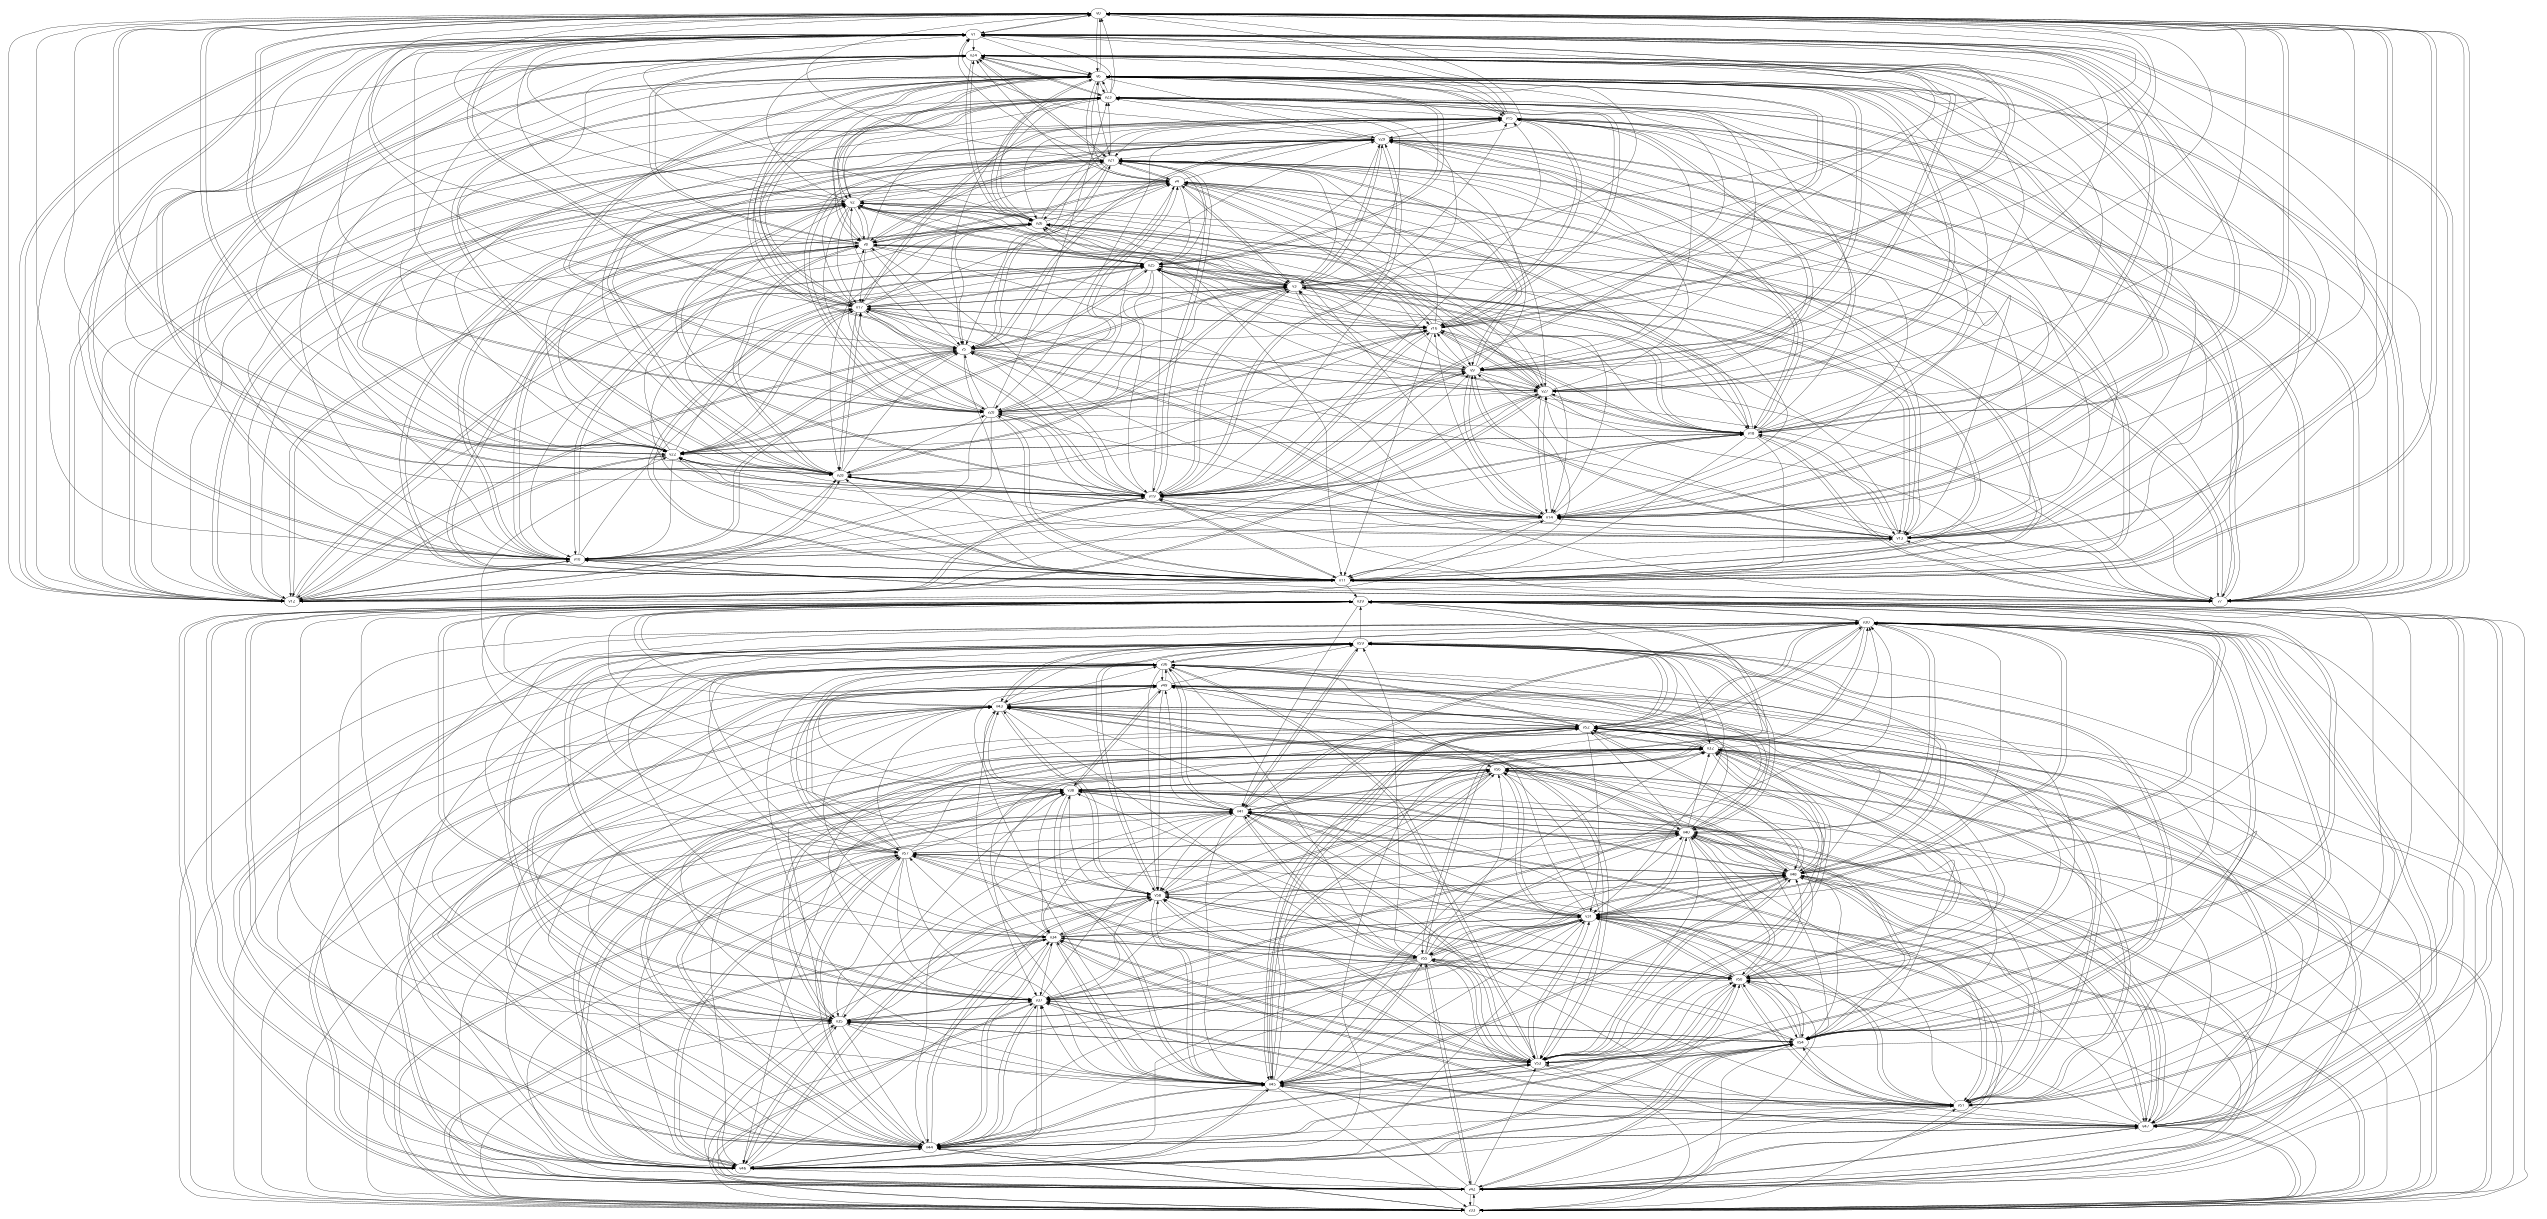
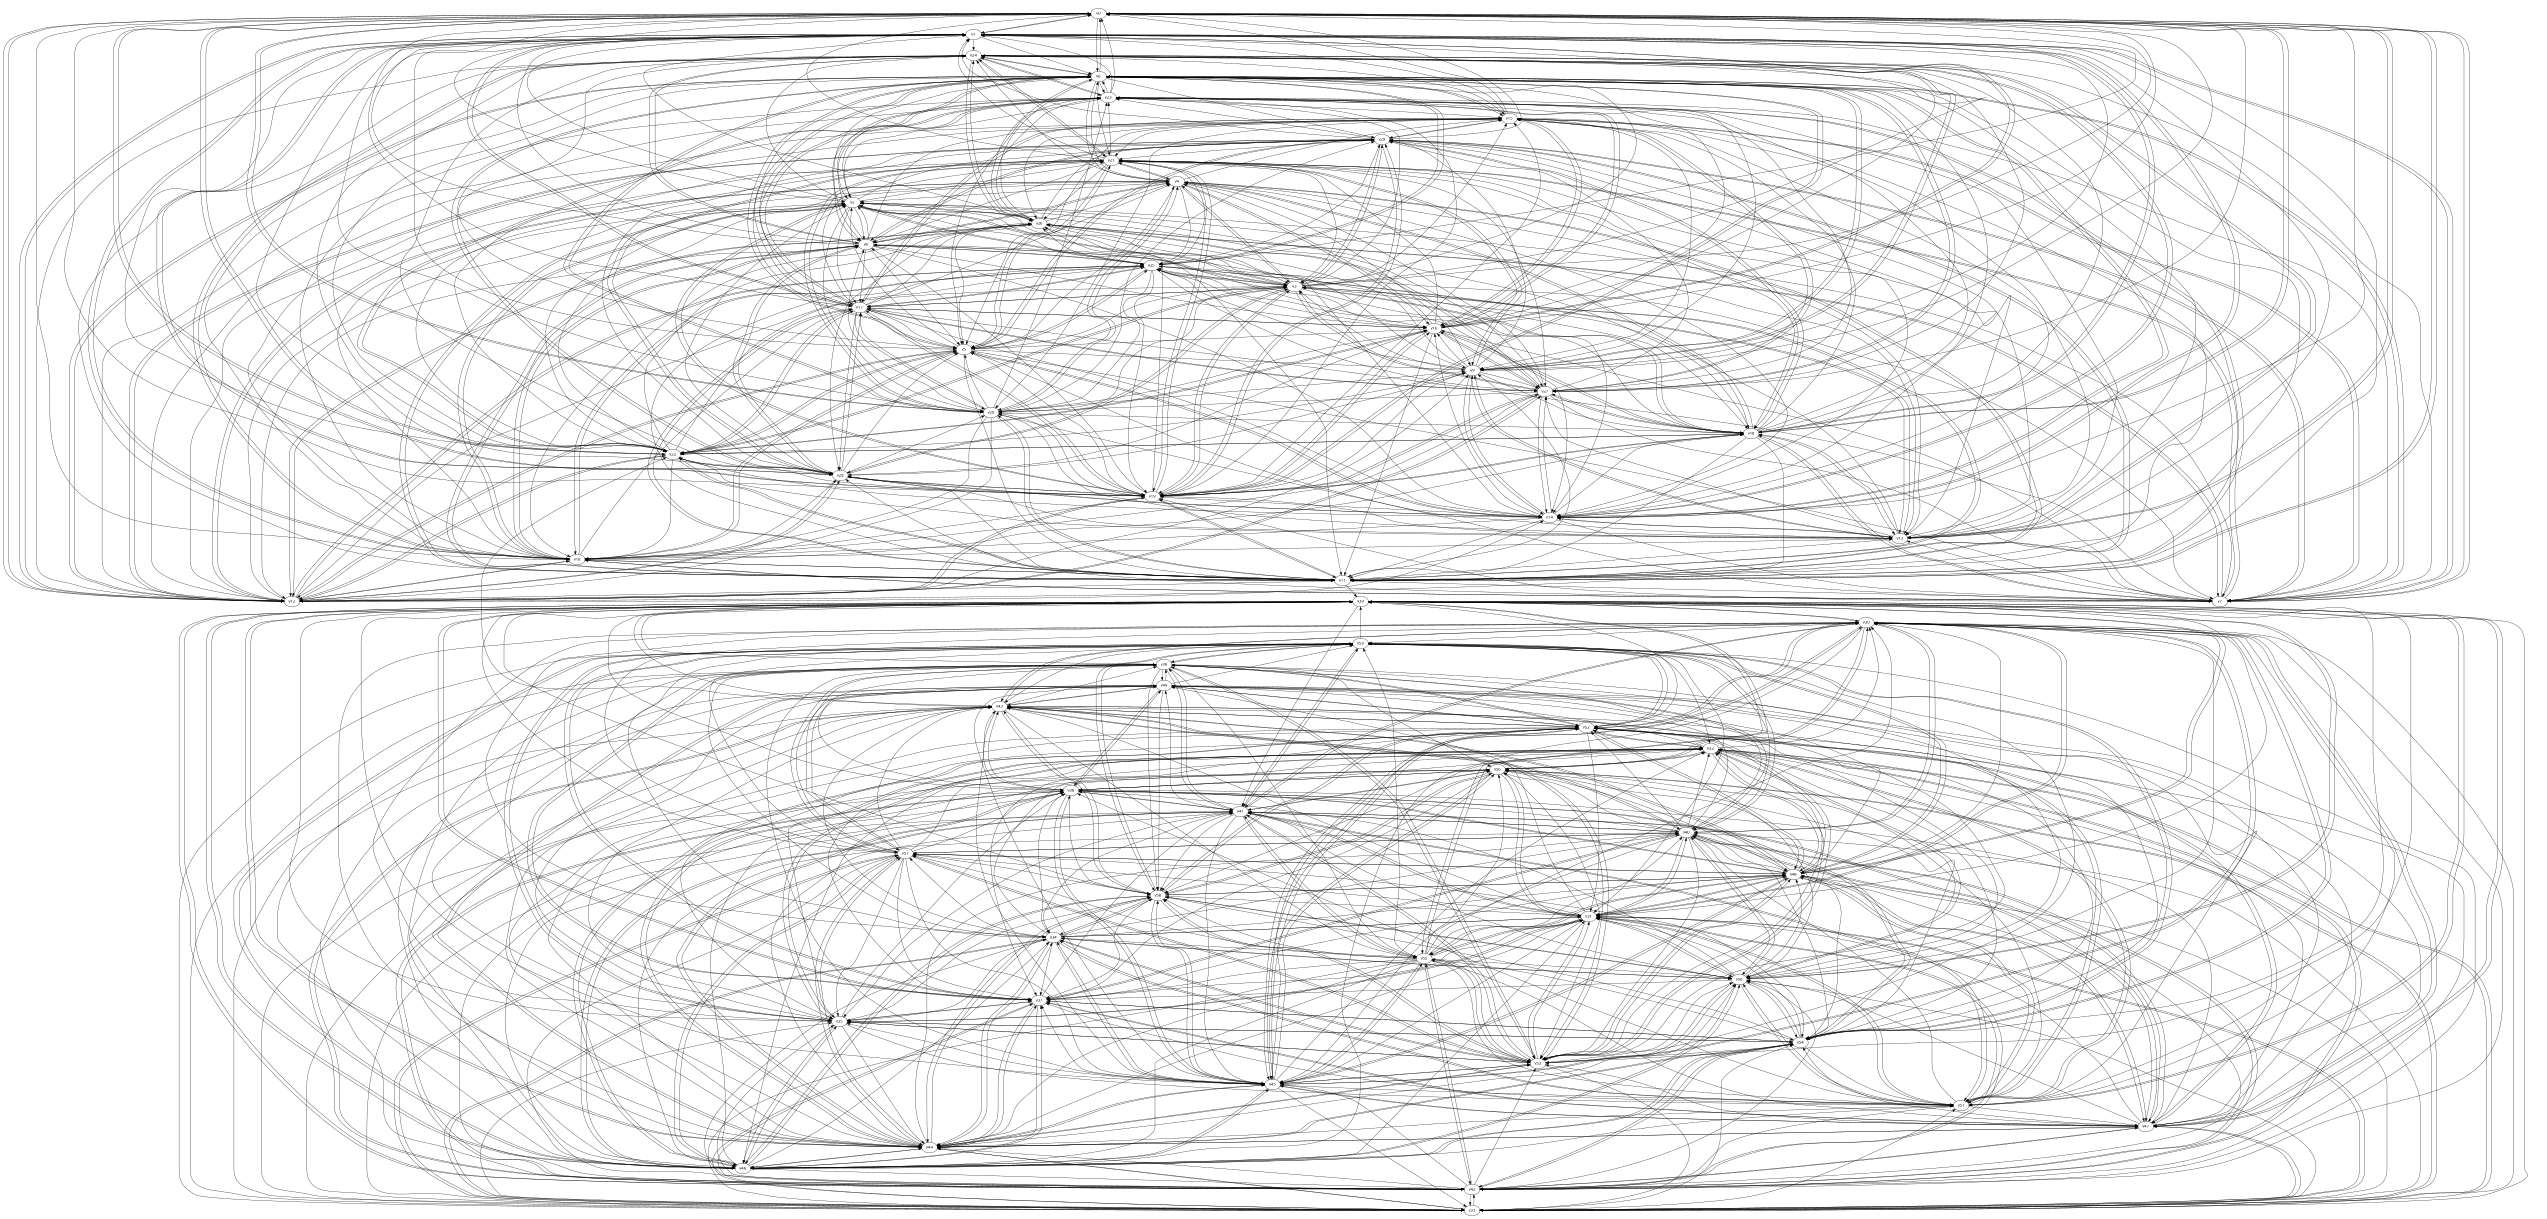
edge "v0" -> "v12": added
edge "v14" -> "v7": added
